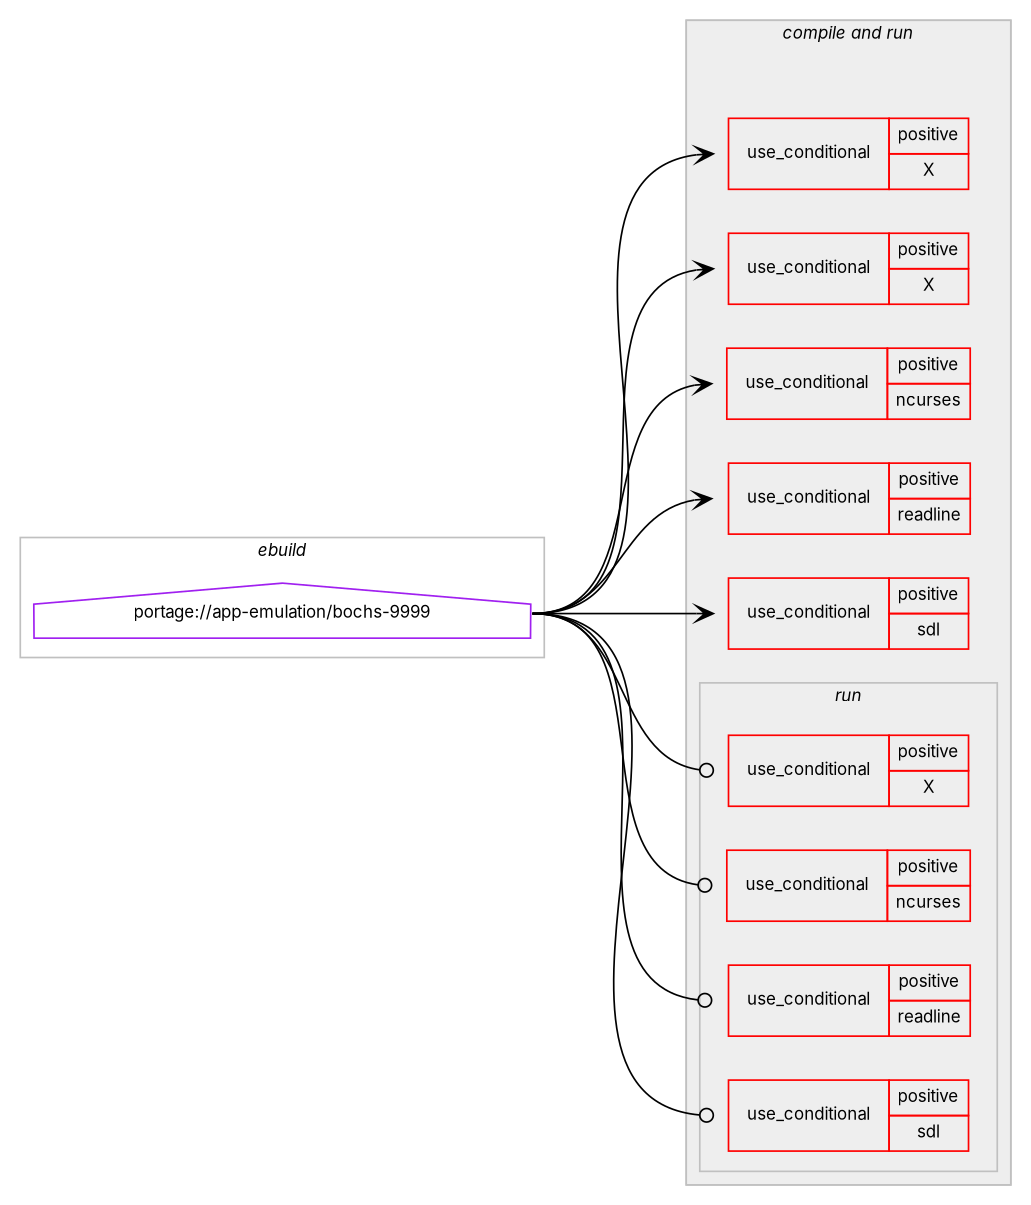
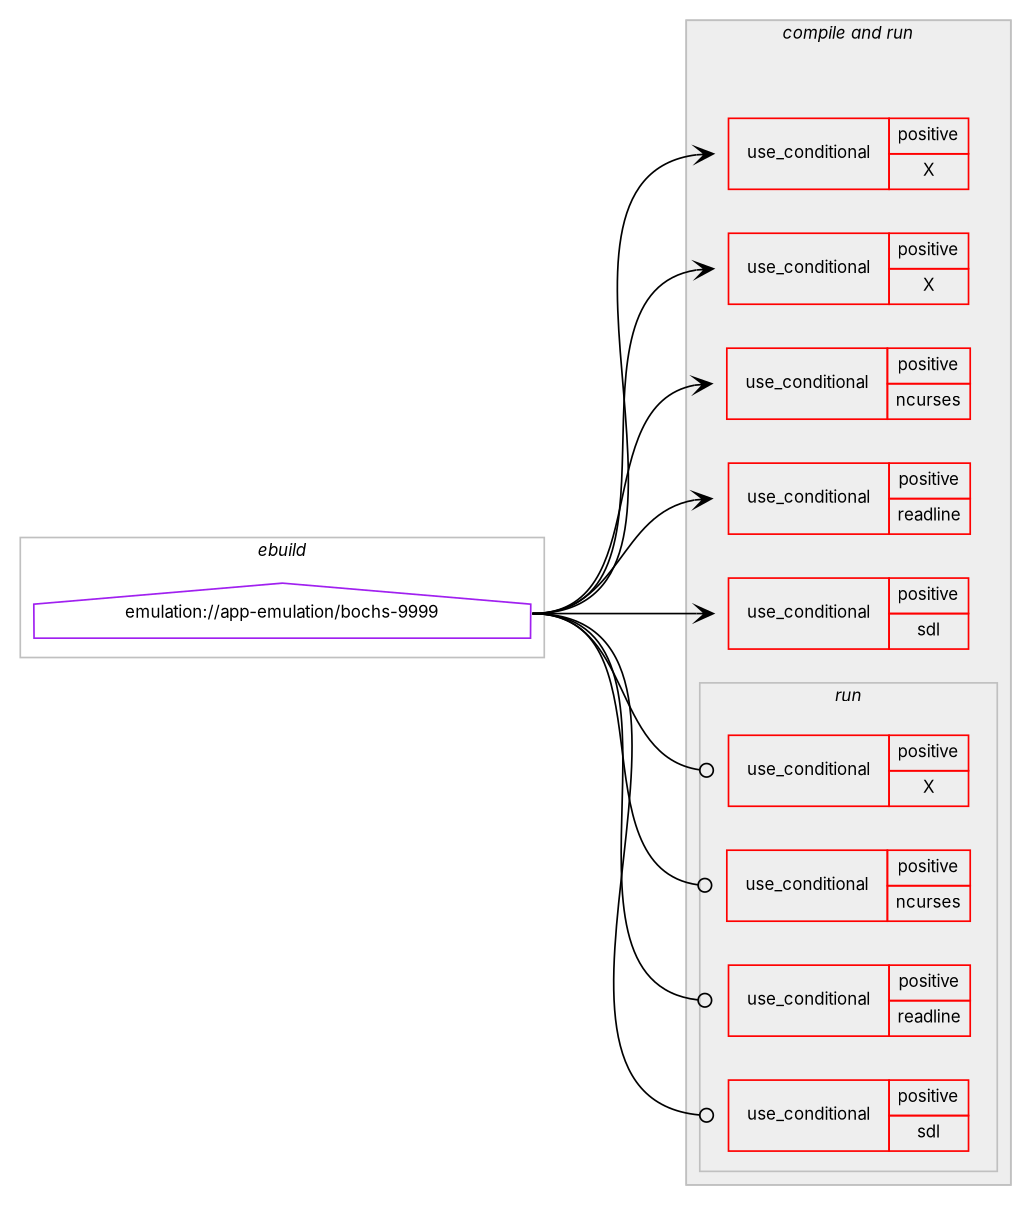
node "portage://app-emulation/bochs-9999": label "portage://app-emulation/bochs-9999" -> "emulation://app-emulation/bochs-9999"
